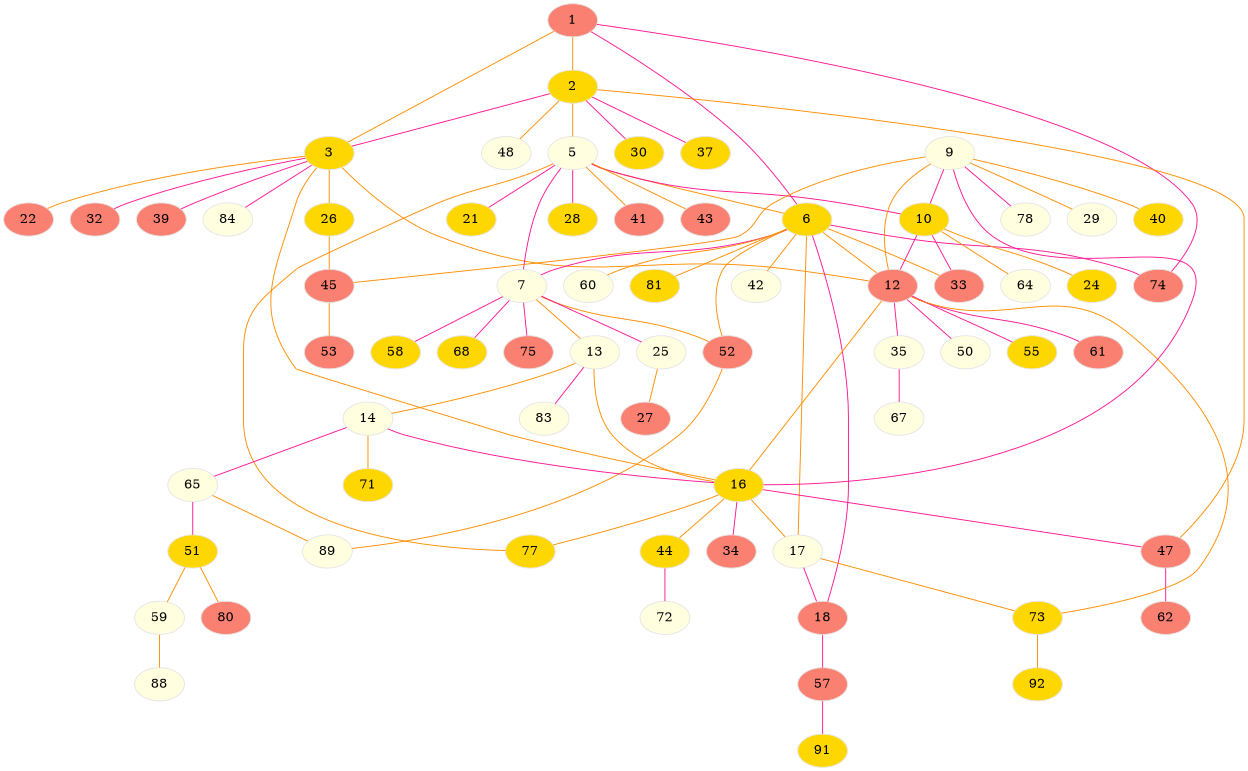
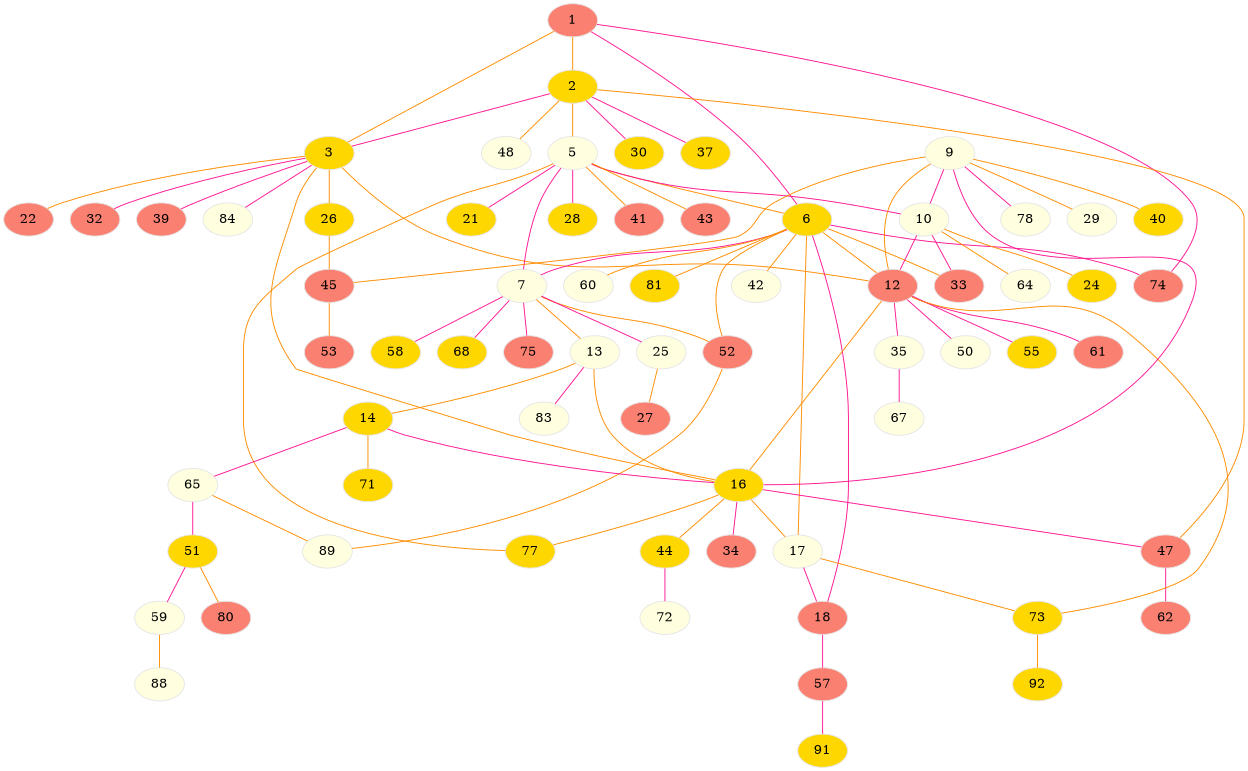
node "10": fillcolor gold -> lightyellow
node "14": fillcolor lightyellow -> gold
edge "51" -- "59": color darkorange -> deeppink
